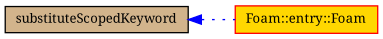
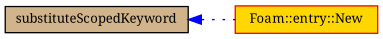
node "Foam::entry::Foam": label "Foam::entry::Foam" -> "Foam::entry::New"
